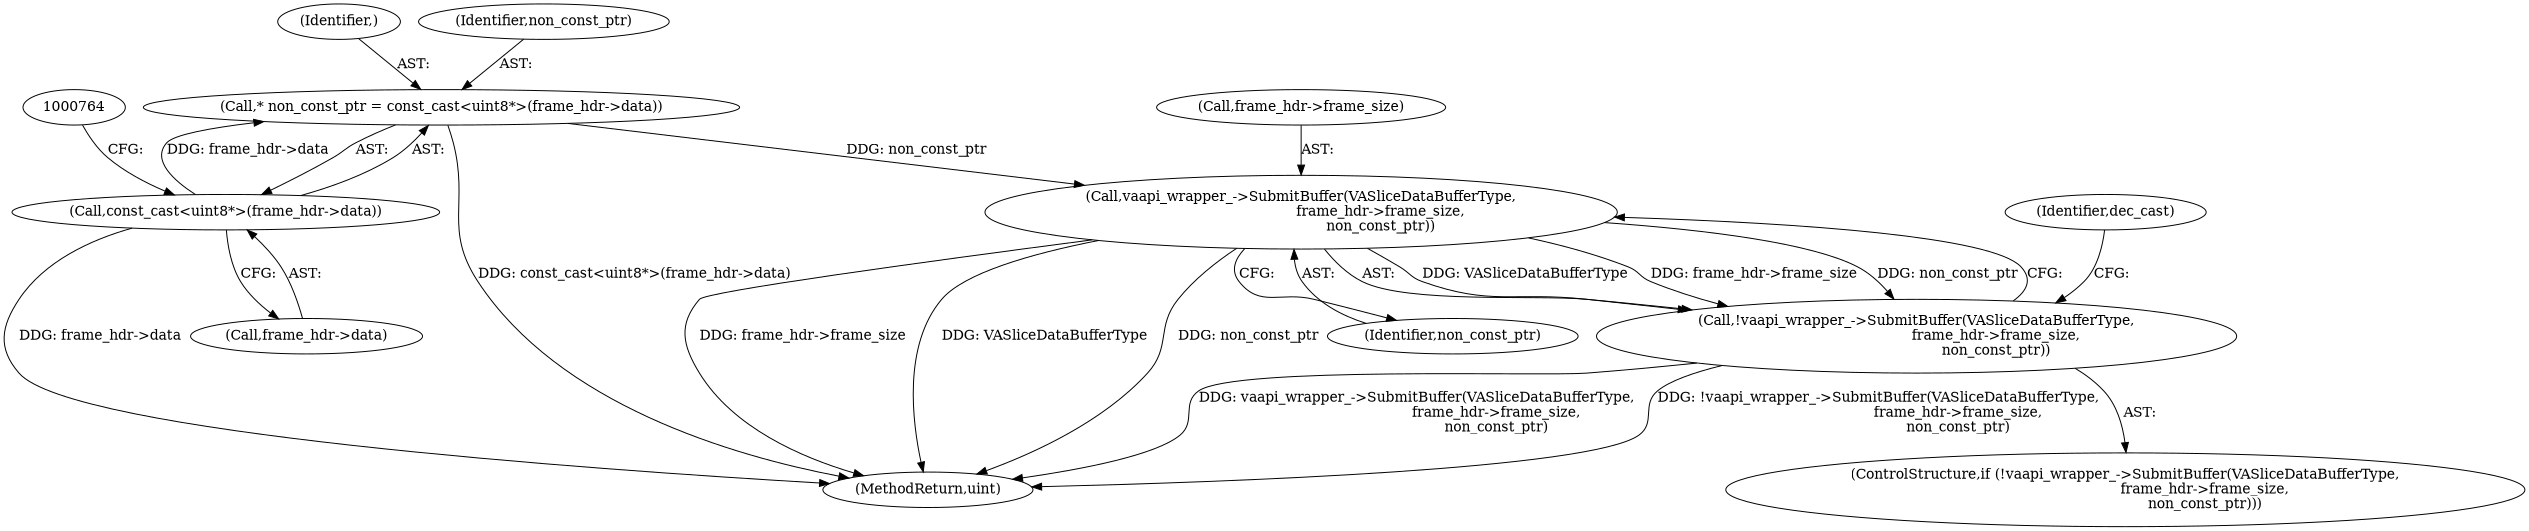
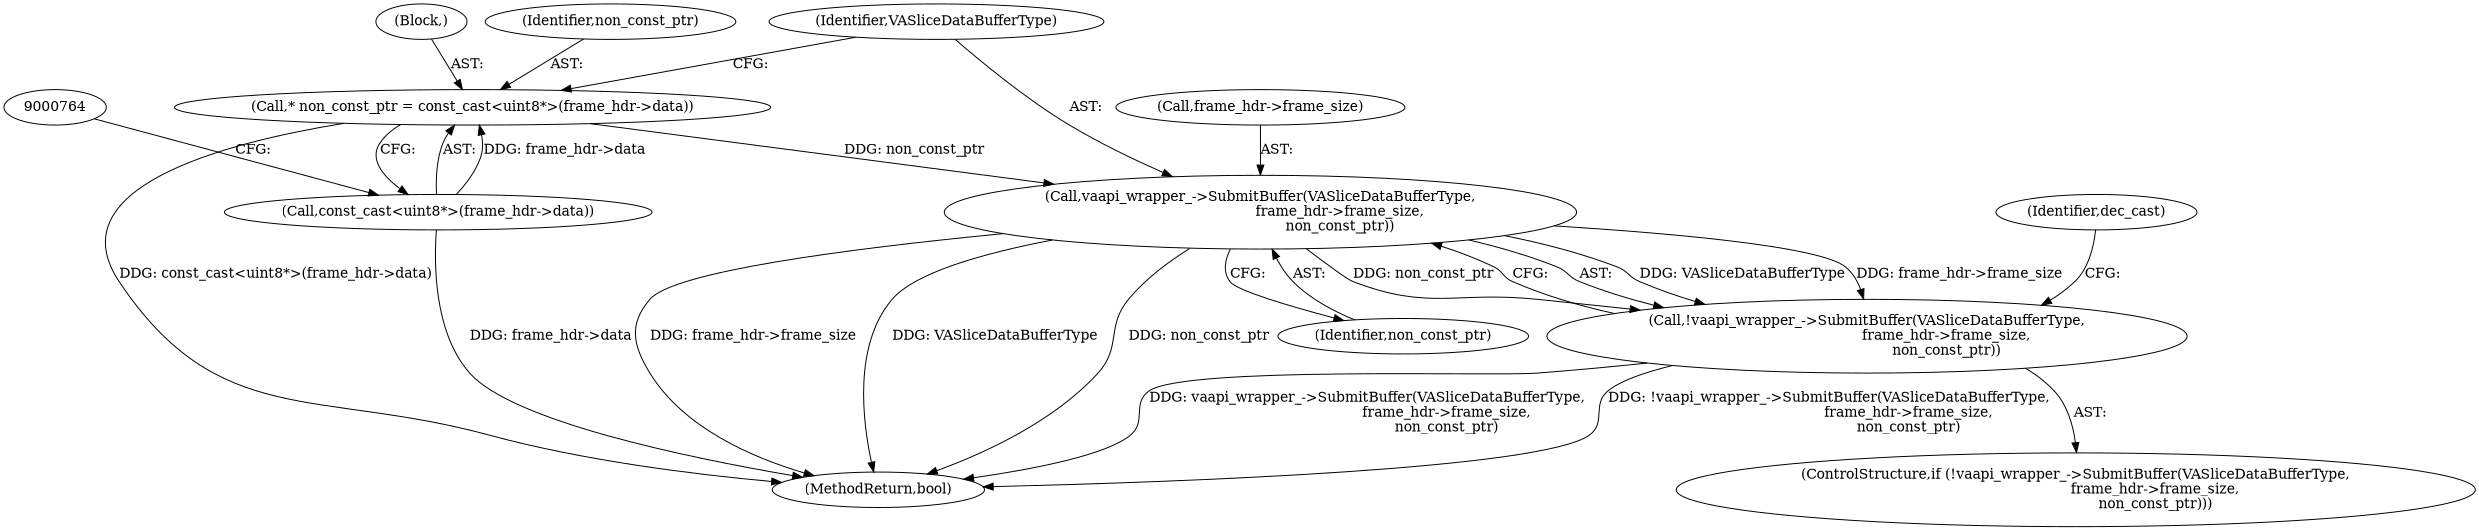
node "(Identifier,)": label "(Identifier,)" -> "(Block,)"
node "(Identifier,VASliceDataBufferType)": added
node "1000764": label "1000764" -> "9000764"
edge "(Call,* non_const_ptr = const_cast<uint8*>(frame_hdr->data))" -> "(Call,const_cast<uint8*>(frame_hdr->data))": label "AST: " -> "CFG: "
node "(Call,frame_hdr->data)": removed
node "(MethodReturn,uint)": label "(MethodReturn,uint)" -> "(MethodReturn,bool)"
